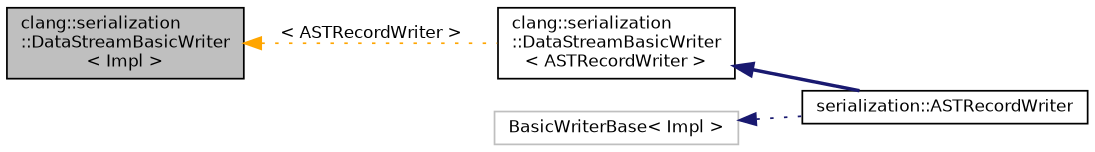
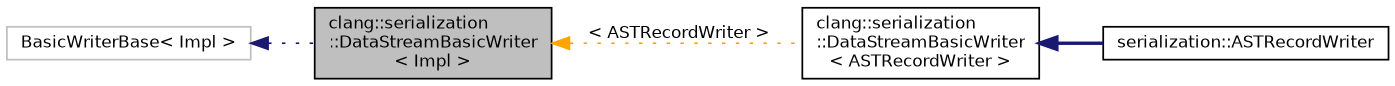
edge "serialization::ASTRecordWriter" -> "BasicWriterBase< Impl >": now "clang::serialization ::DataStreamBasicWriter < Impl >" -> "BasicWriterBase< Impl >"
